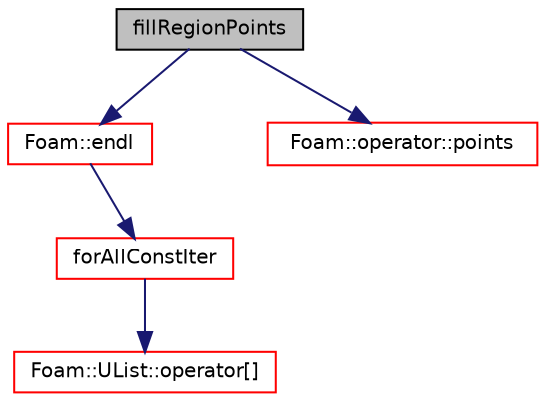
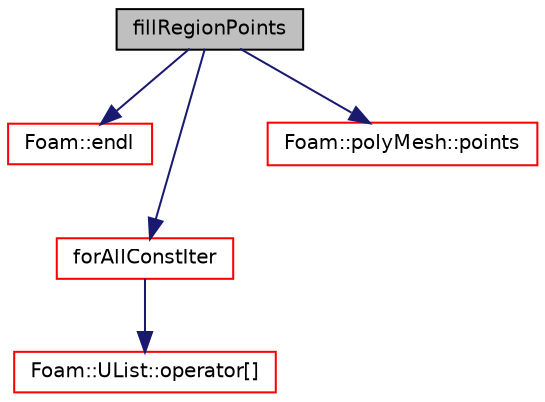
node "Foam::operator::points": label "Foam::operator::points" -> "Foam::polyMesh::points"
edge "Foam::endl" -> "forAllConstIter": now "fillRegionPoints" -> "forAllConstIter"
